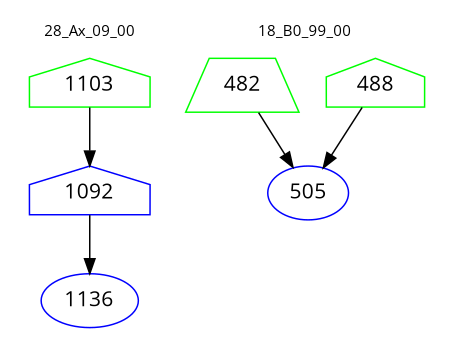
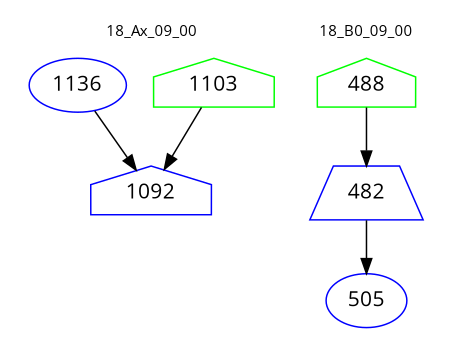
cluster "28_Ax_09_00": label "28_Ax_09_00" -> "18_Ax_09_00"
cluster "18_B0_99_00": label "18_B0_99_00" -> "18_B0_09_00"
node "482": color green -> blue
edge "488" -> "505": now "488" -> "482"
edge "1092" -> "1136": reversed
